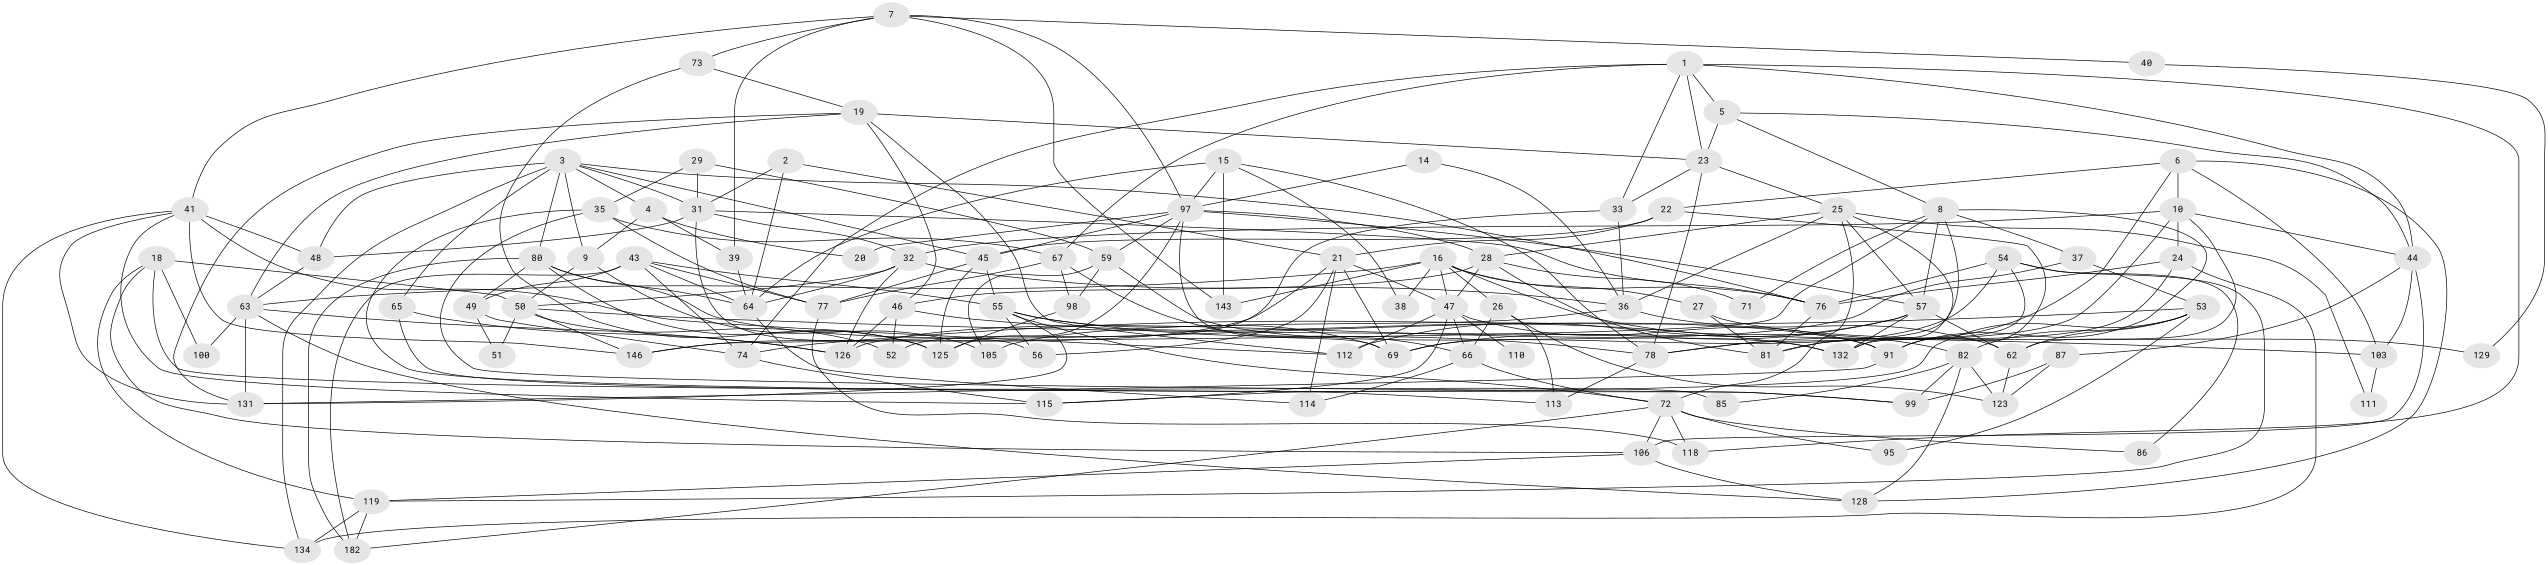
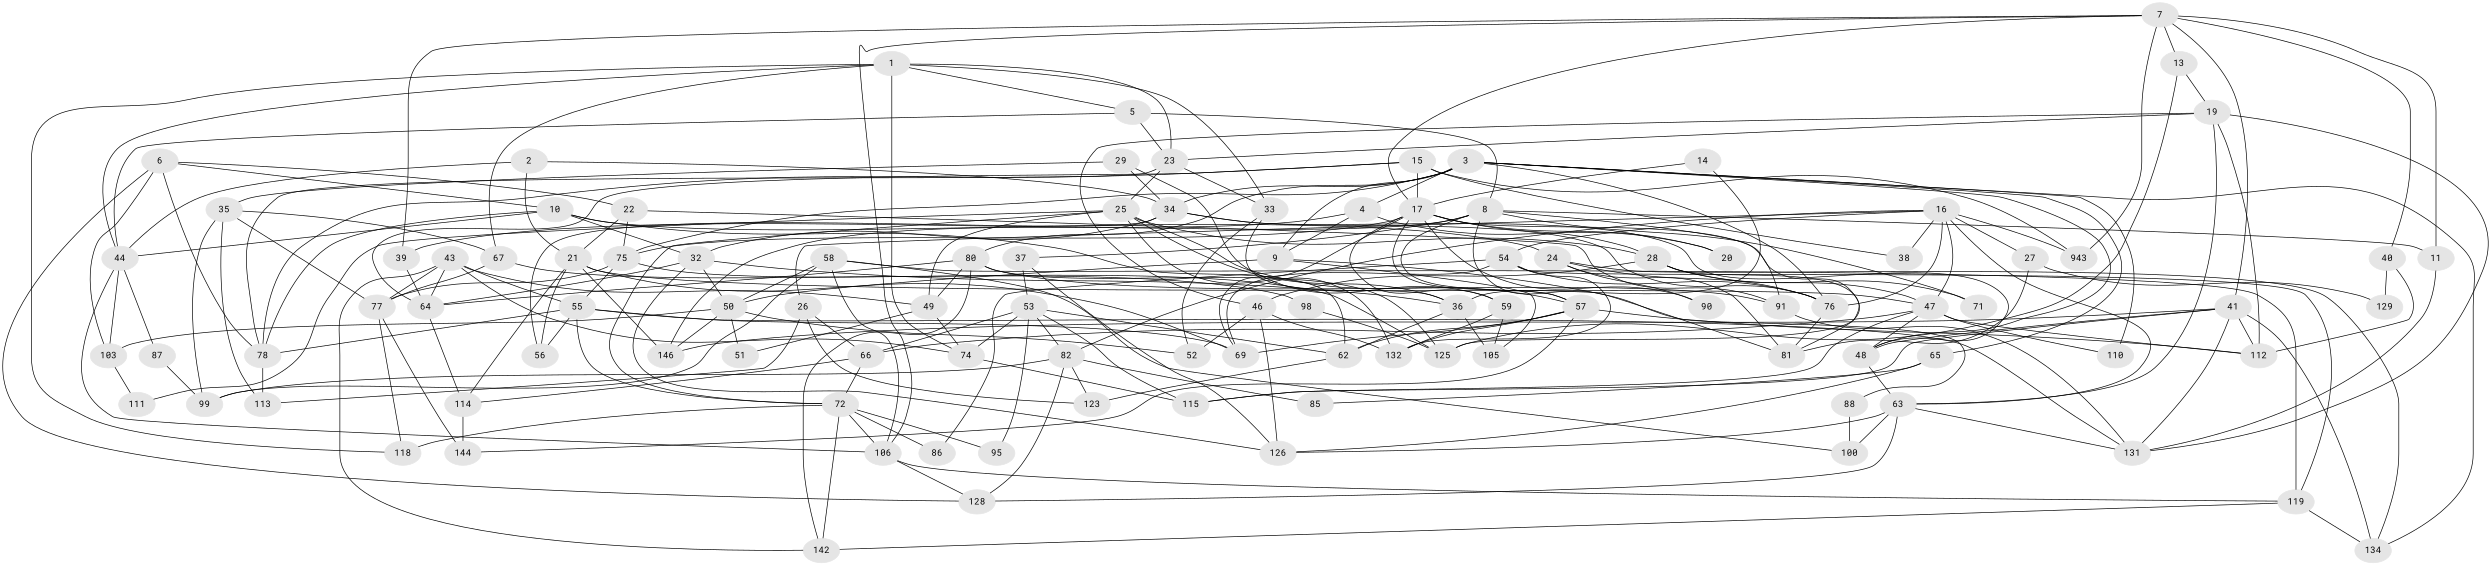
edge "7" -- "106": added
node "73": label "73" -> "13"
edge "3" -- "110": added
node "31": label "31" -> "34"
node "97": label "97" -> "17"
edge "16" -- "54": added
edge "2" -- "64": now "2" -- "44"
edge "25" -- "49": added
node "18": label "18" -> "58"
node "45": label "45" -> "75"
node "11": added
edge "59" -- "98": removed
node "143": label "143" -> "943"
node "90": added
edge "67" -- "66": now "53" -- "66"
edge "40" -- "112": added
edge "47" -- "91": now "47" -- "48"
edge "87" -- "123": removed
node "88": added
node "144": added
node "182": label "182" -> "142"
